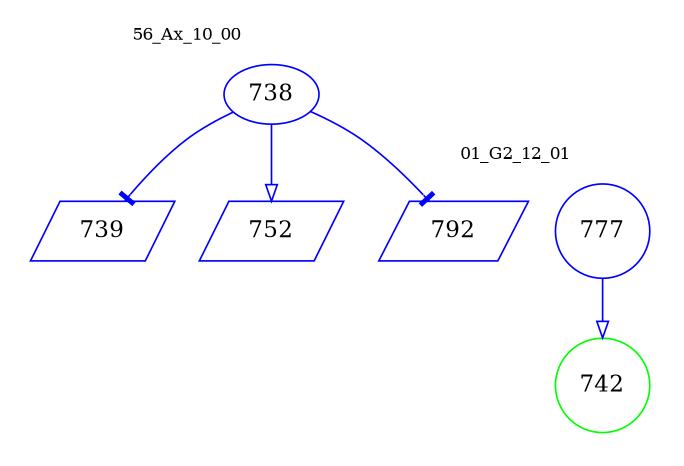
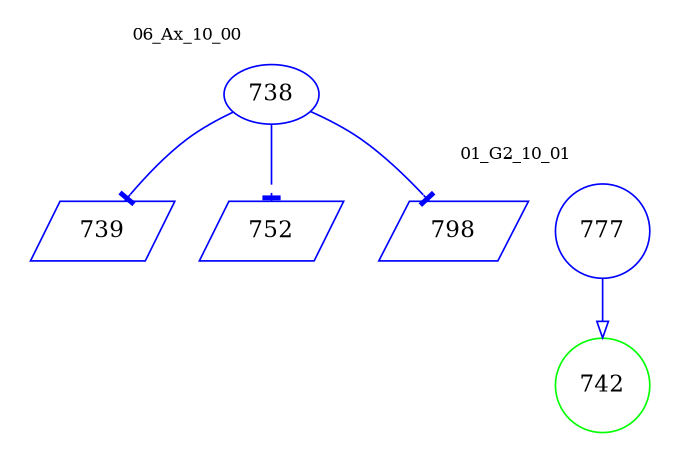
cluster "56_Ax_10_00": label "56_Ax_10_00" -> "06_Ax_10_00"
edge "738" -> "752": arrowhead onormal -> tee
cluster "01_G2_12_01": label "01_G2_12_01" -> "01_G2_10_01"
node "792": label "792" -> "798"
